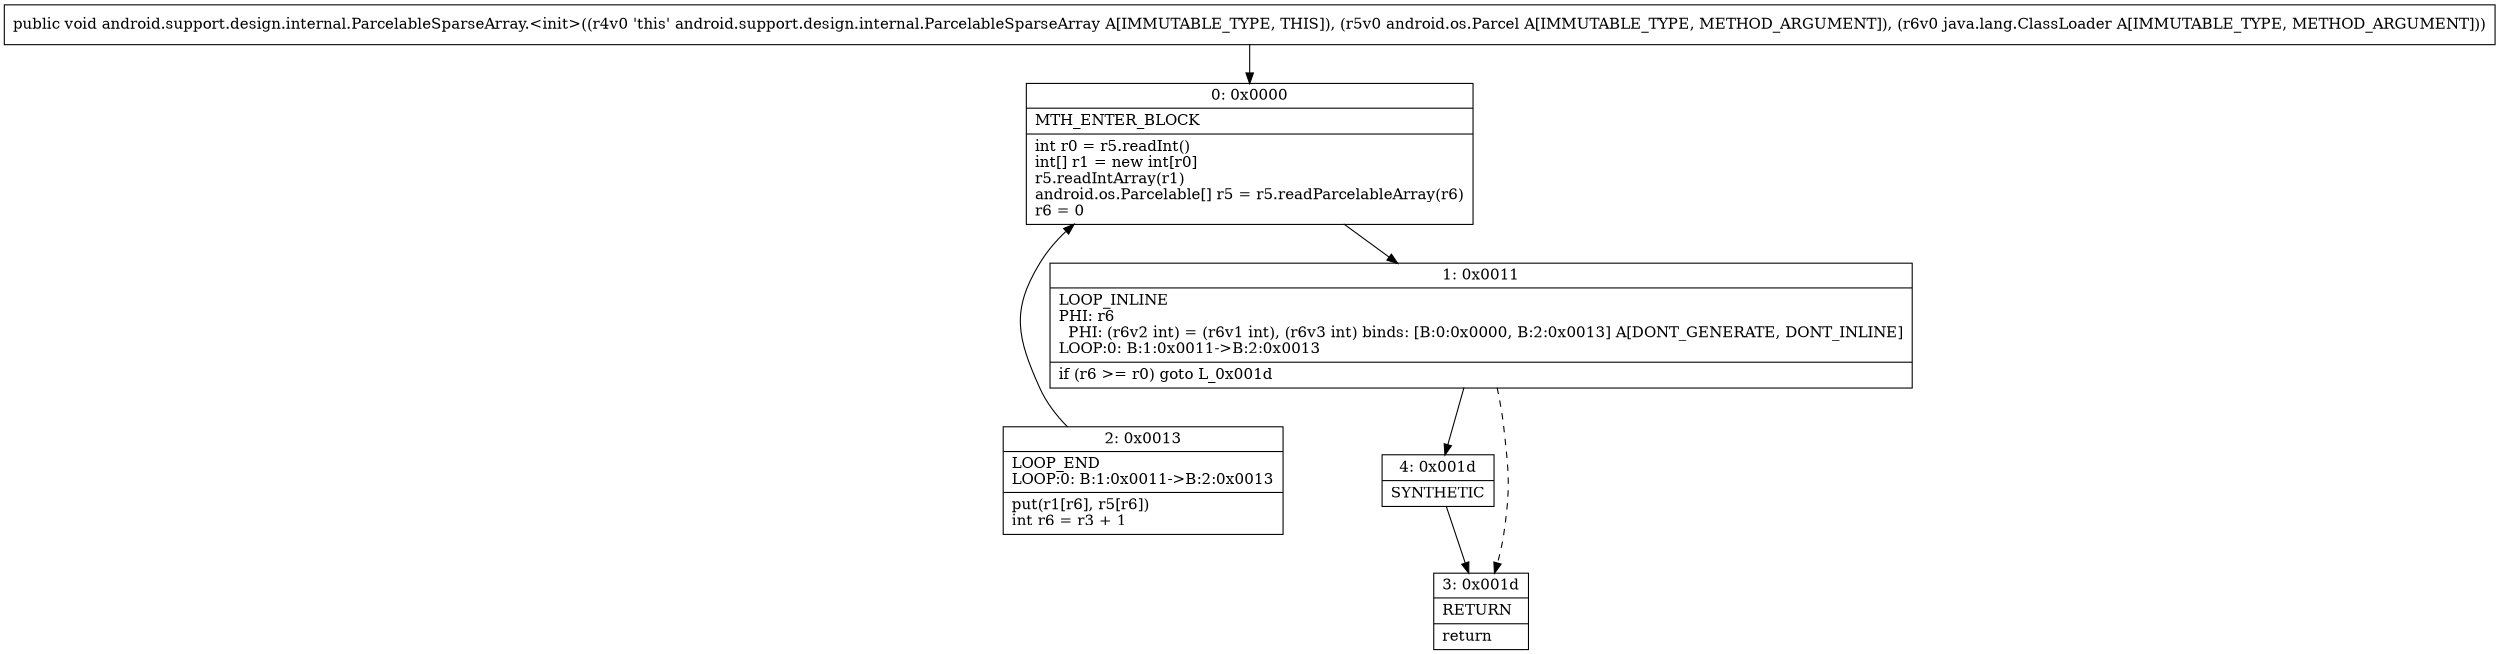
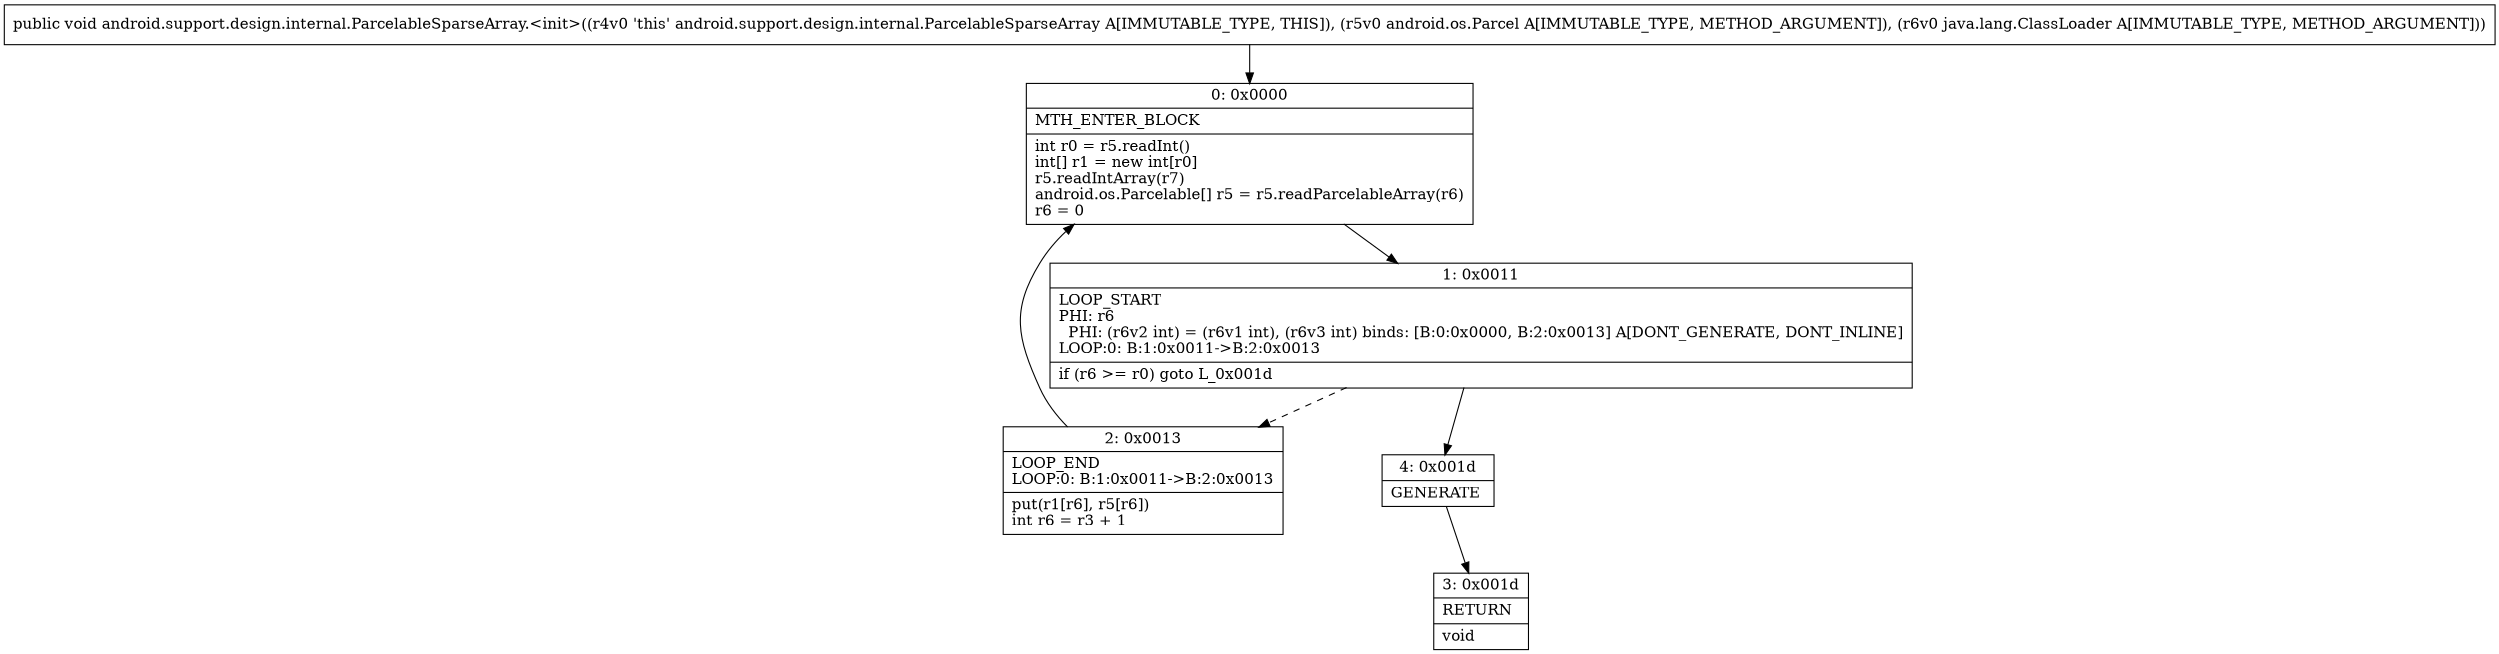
node "0: 0x0000": text "r5.readIntArray(r1)" -> "r5.readIntArray(r7)"
node "1: 0x0011": text "LOOP_INLINE" -> "LOOP_START"
edge "1: 0x0011" -> "3: 0x001d": now "1: 0x0011" -> "2: 0x0013"
node "4: 0x001d": text "SYNTHETIC" -> "GENERATE"
node "3: 0x001d": text "return" -> "void"
